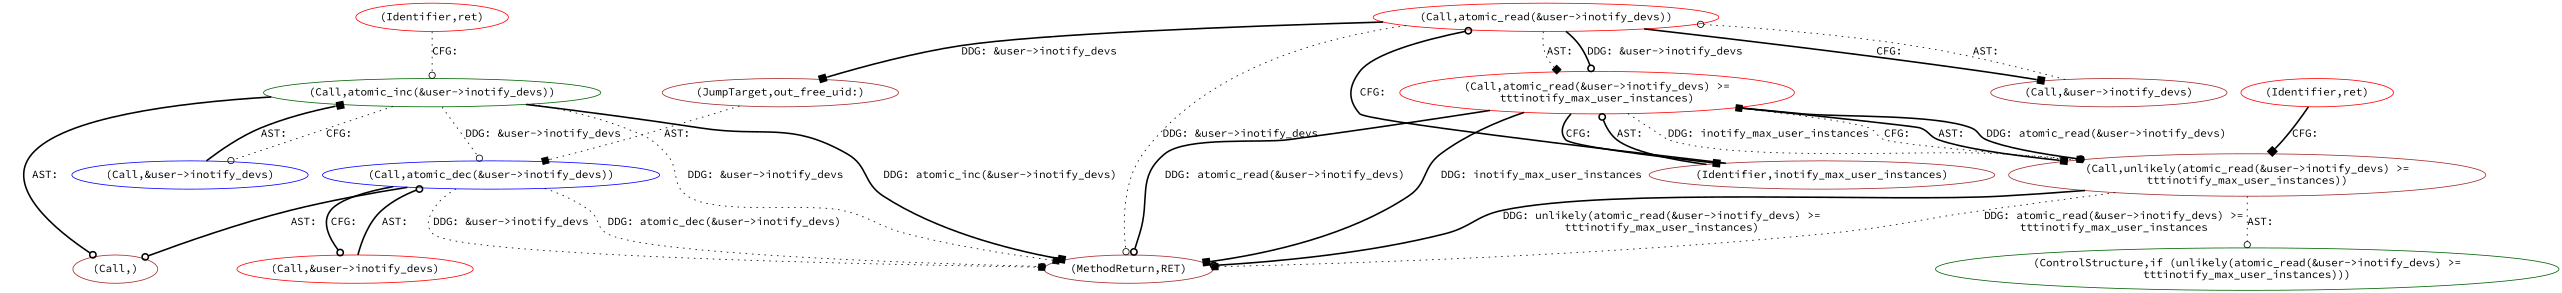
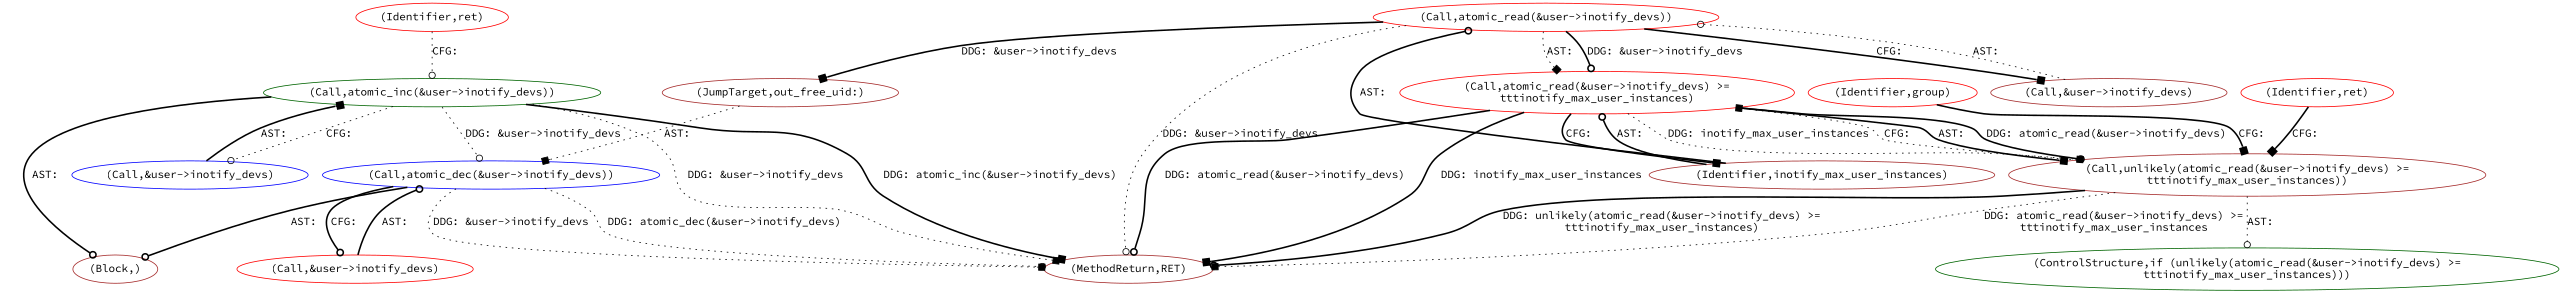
edge "(Identifier,inotify_max_user_instances)" -> "(Call,atomic_read(&user->inotify_devs))": label "CFG: " -> "AST: "
node "(Identifier,group)": added
node "(Call,)": label "(Call,)" -> "(Block,)"
